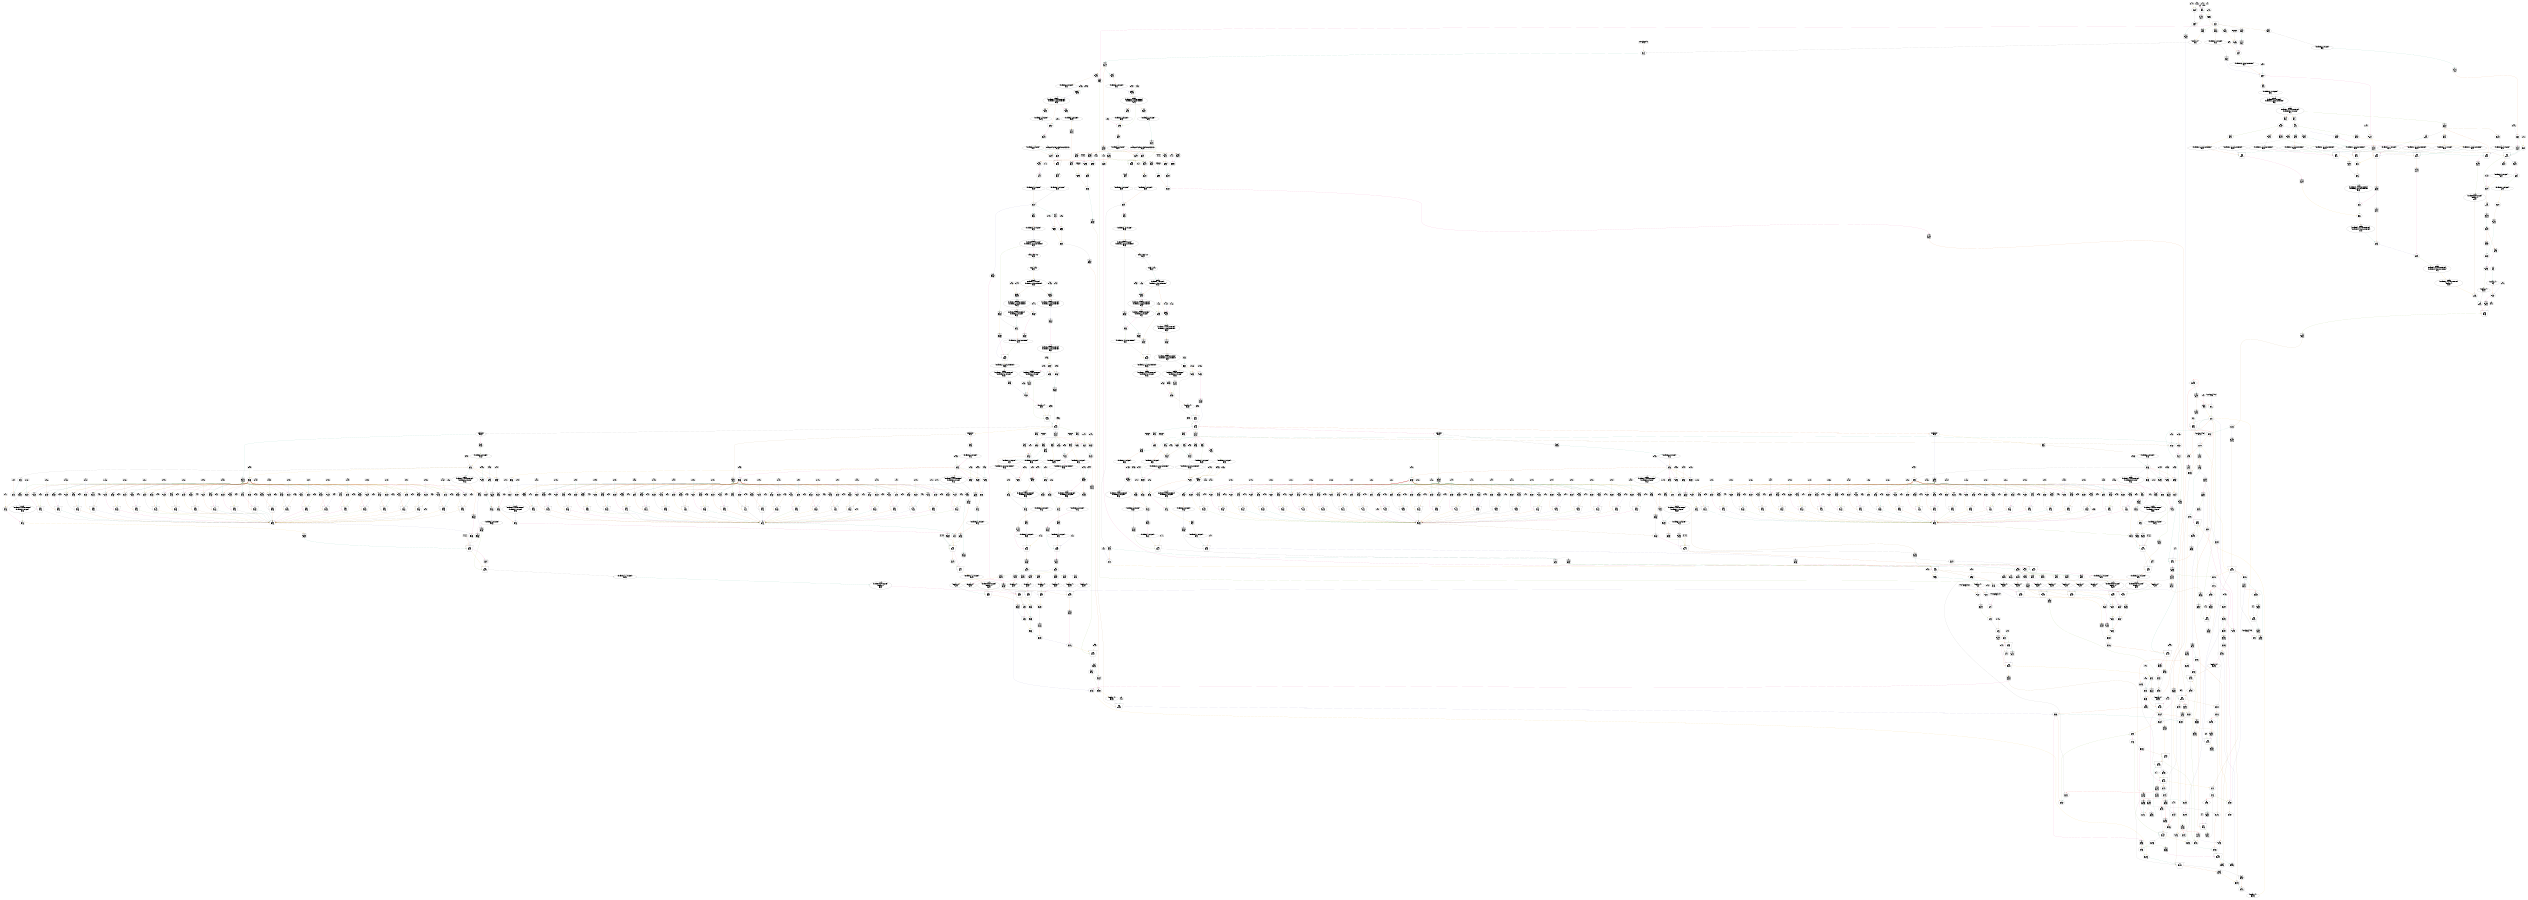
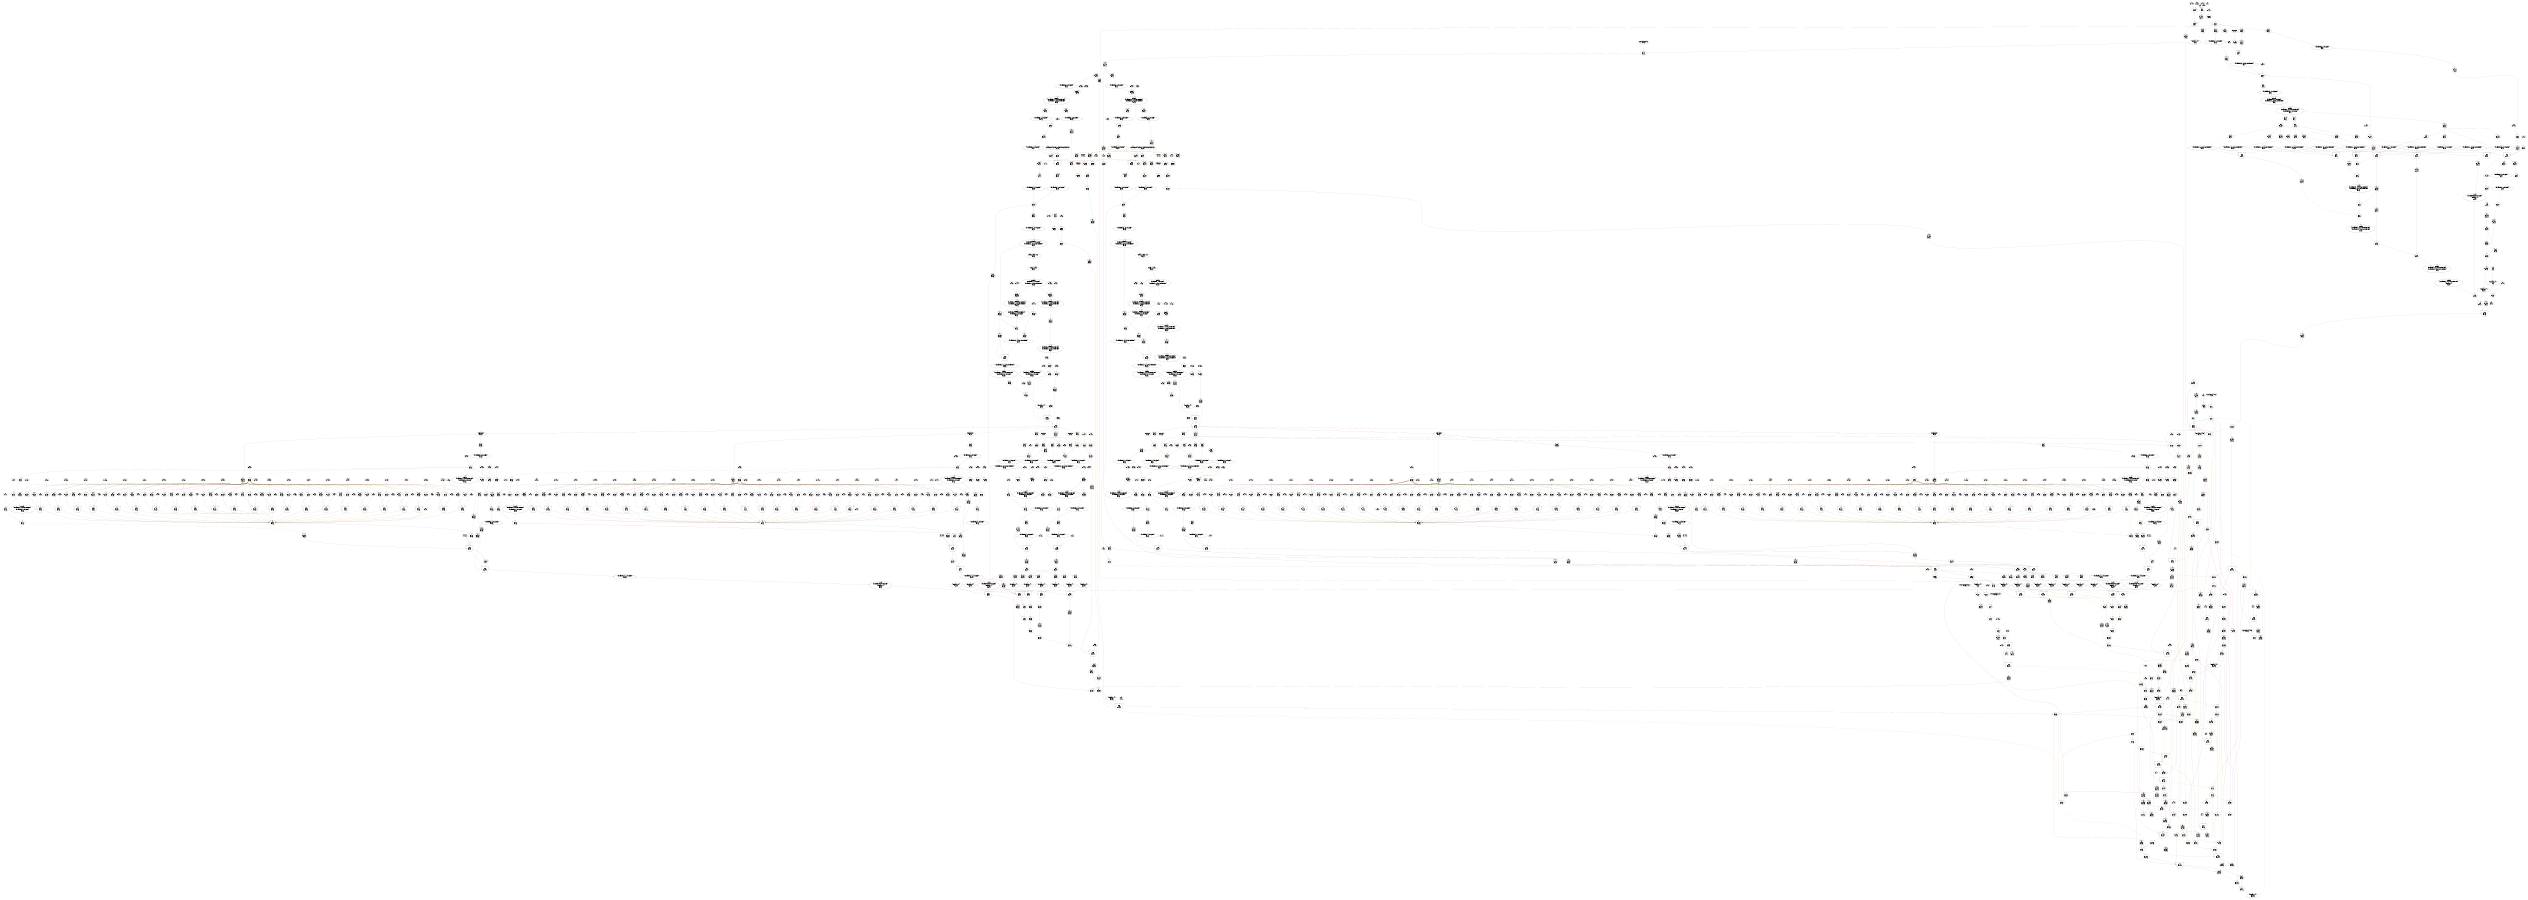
node "58": text "Pos: 139" -> "FPMult: 139"
